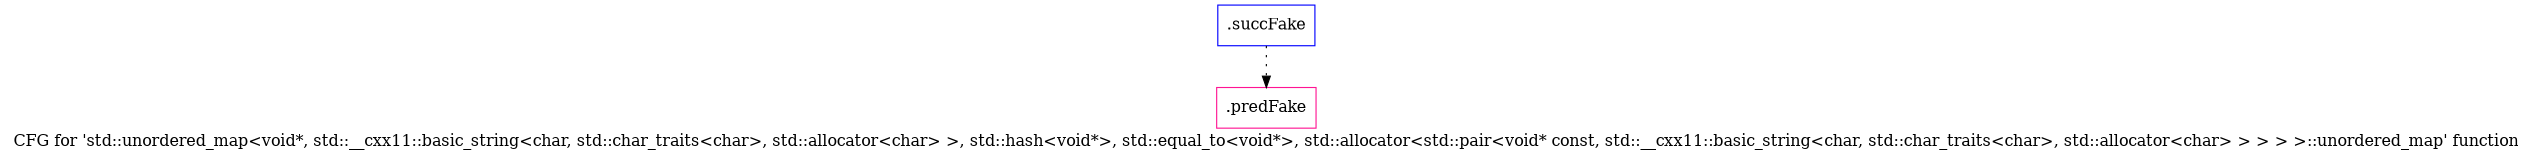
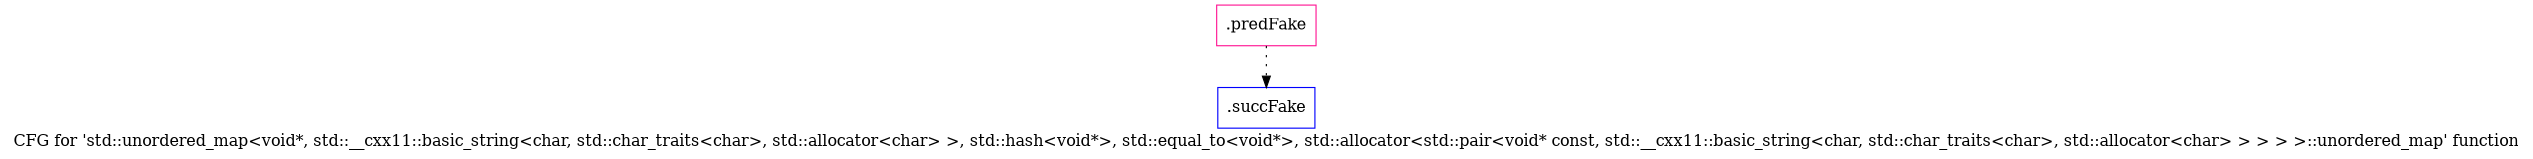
edge ".succFake" -> ".predFake": reversed
